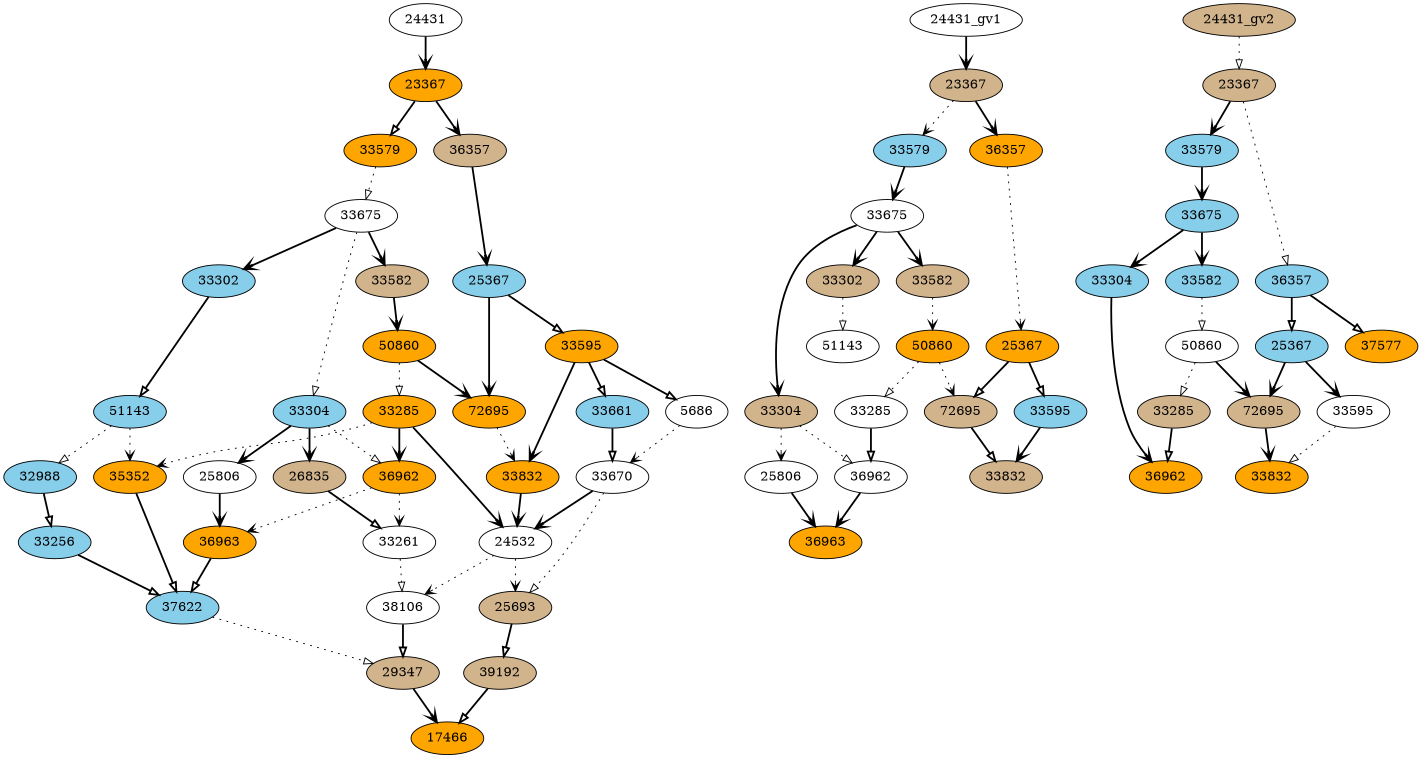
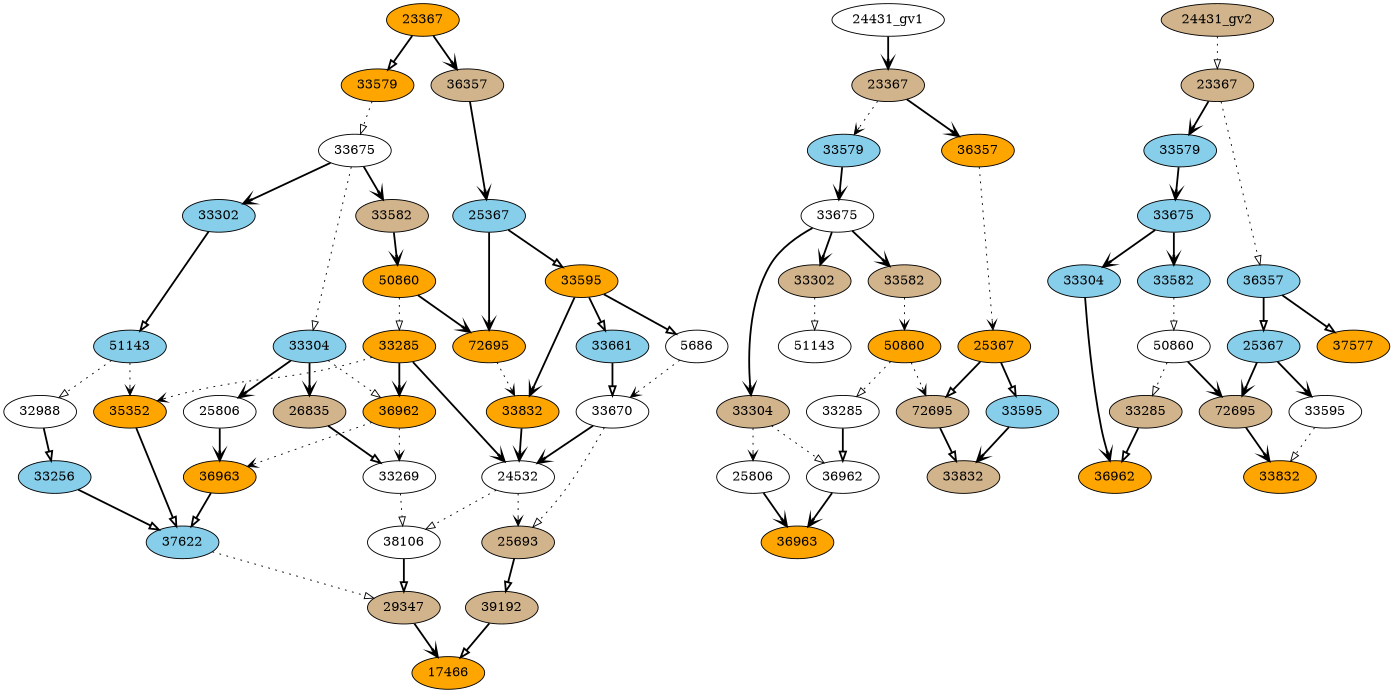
node "24431": removed
node "32988": fillcolor skyblue -> white
node "33261": label "33261" -> "33269"
edge "24532" -> "38106": arrowhead vee -> onormal
